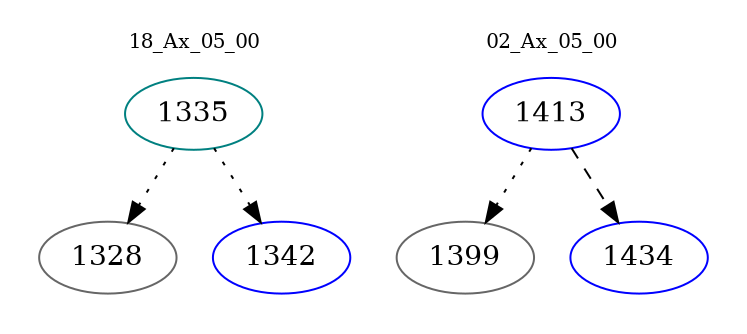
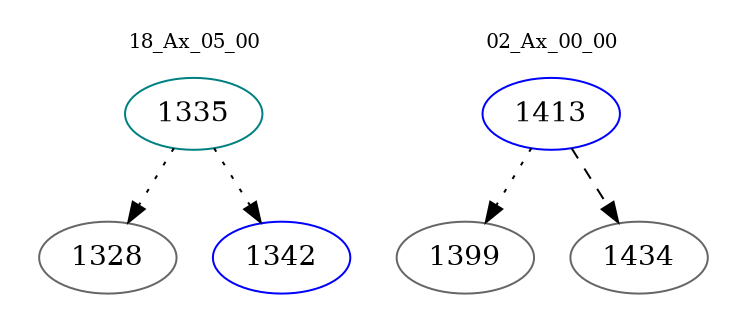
cluster "02_Ax_05_00": label "02_Ax_05_00" -> "02_Ax_00_00"
node "1434": color blue -> gray40
